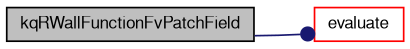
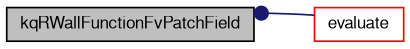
edge "kqRWallFunctionFvPatchField" -> "evaluate": reversed
